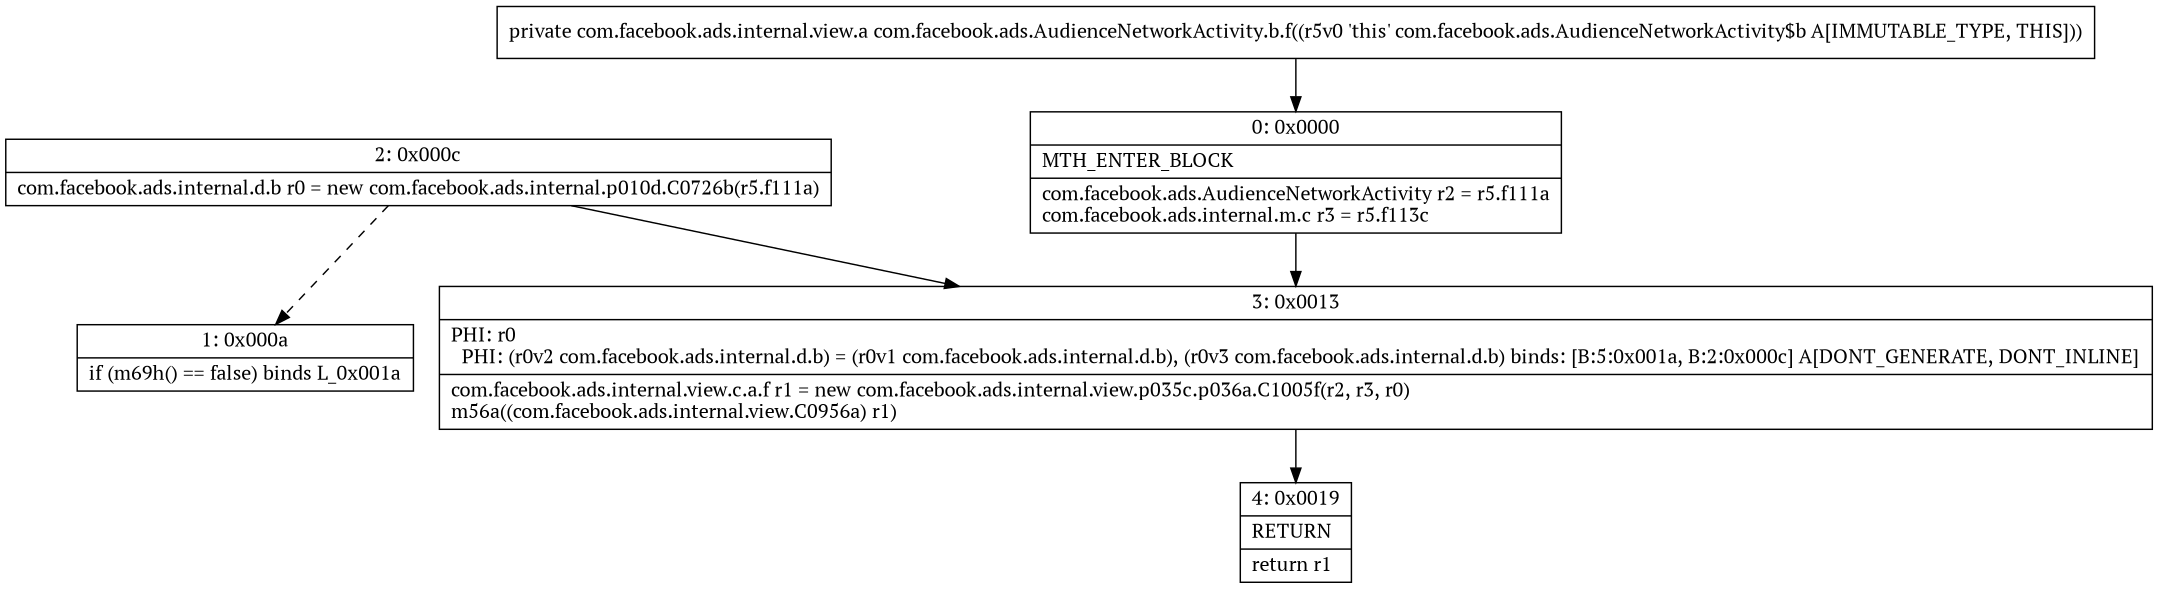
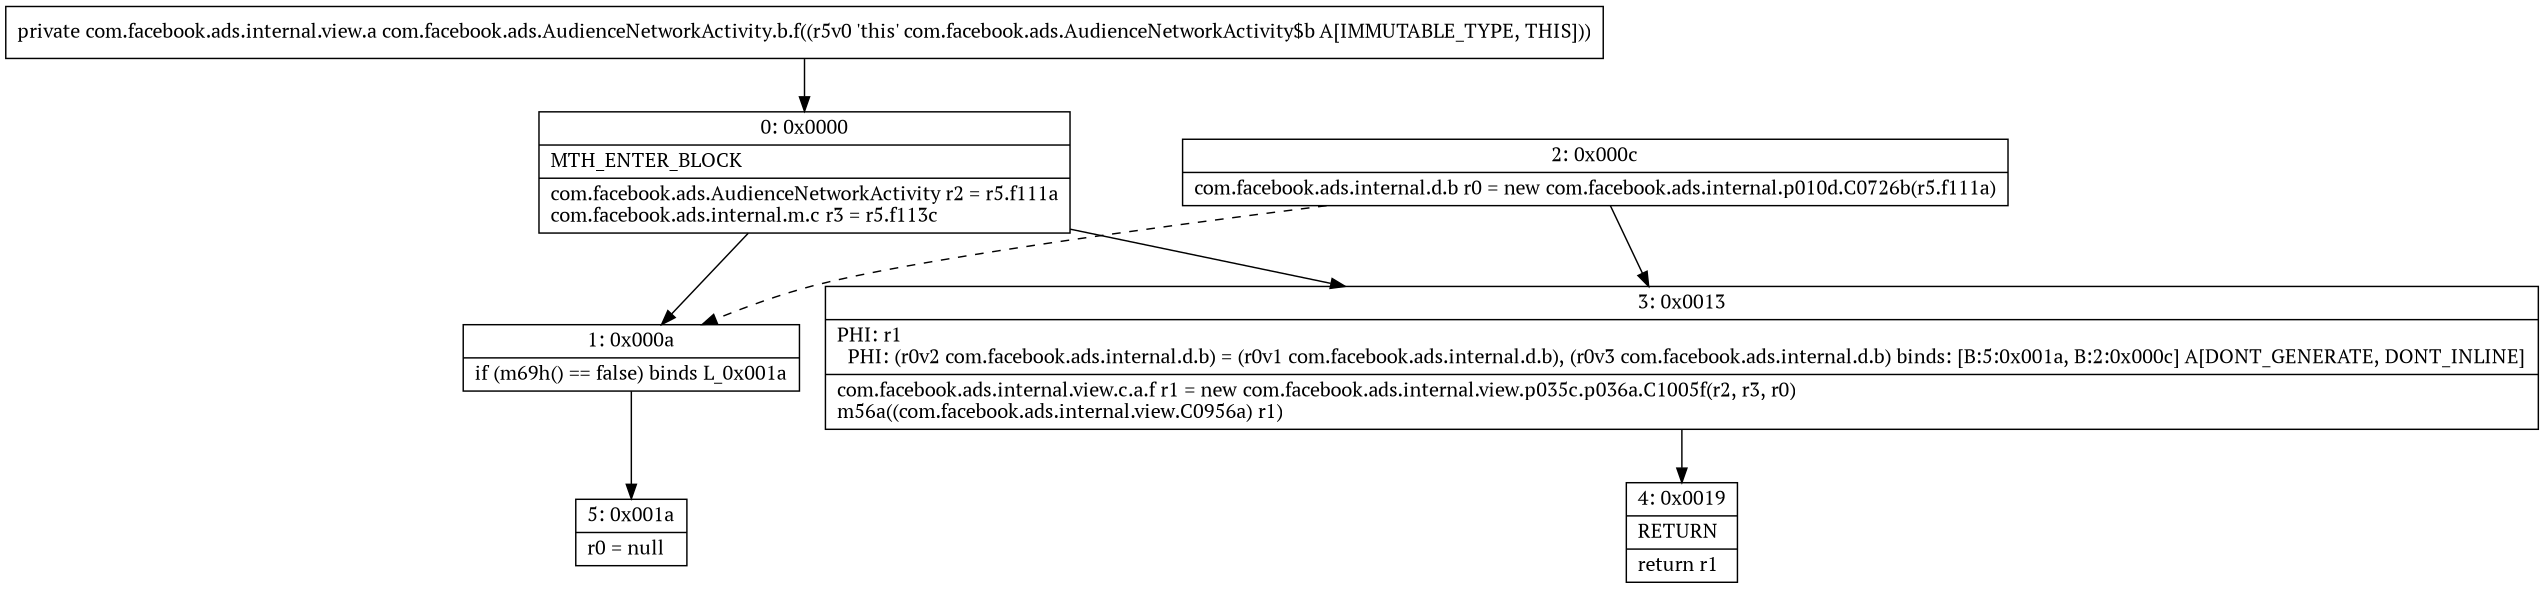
edge "0: 0x0000" -> "1: 0x000a": added
node "3: 0x0013": text "PHI: r0" -> "PHI: r1"
node "5: 0x001a": added
